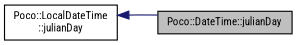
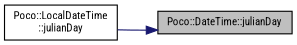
edge "Poco::DateTime::julianDay" -> "Poco::LocalDateTime ::julianDay": reversed
